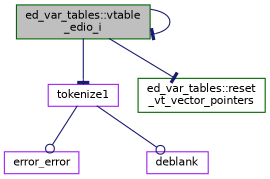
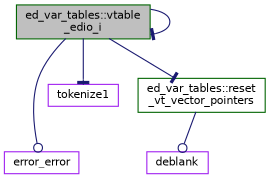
edge "tokenize1" -> "error_error": now "ed_var_tables::vtable _edio_i" -> "error_error"
edge "tokenize1" -> "deblank": now "ed_var_tables::reset _vt_vector_pointers" -> "deblank"
